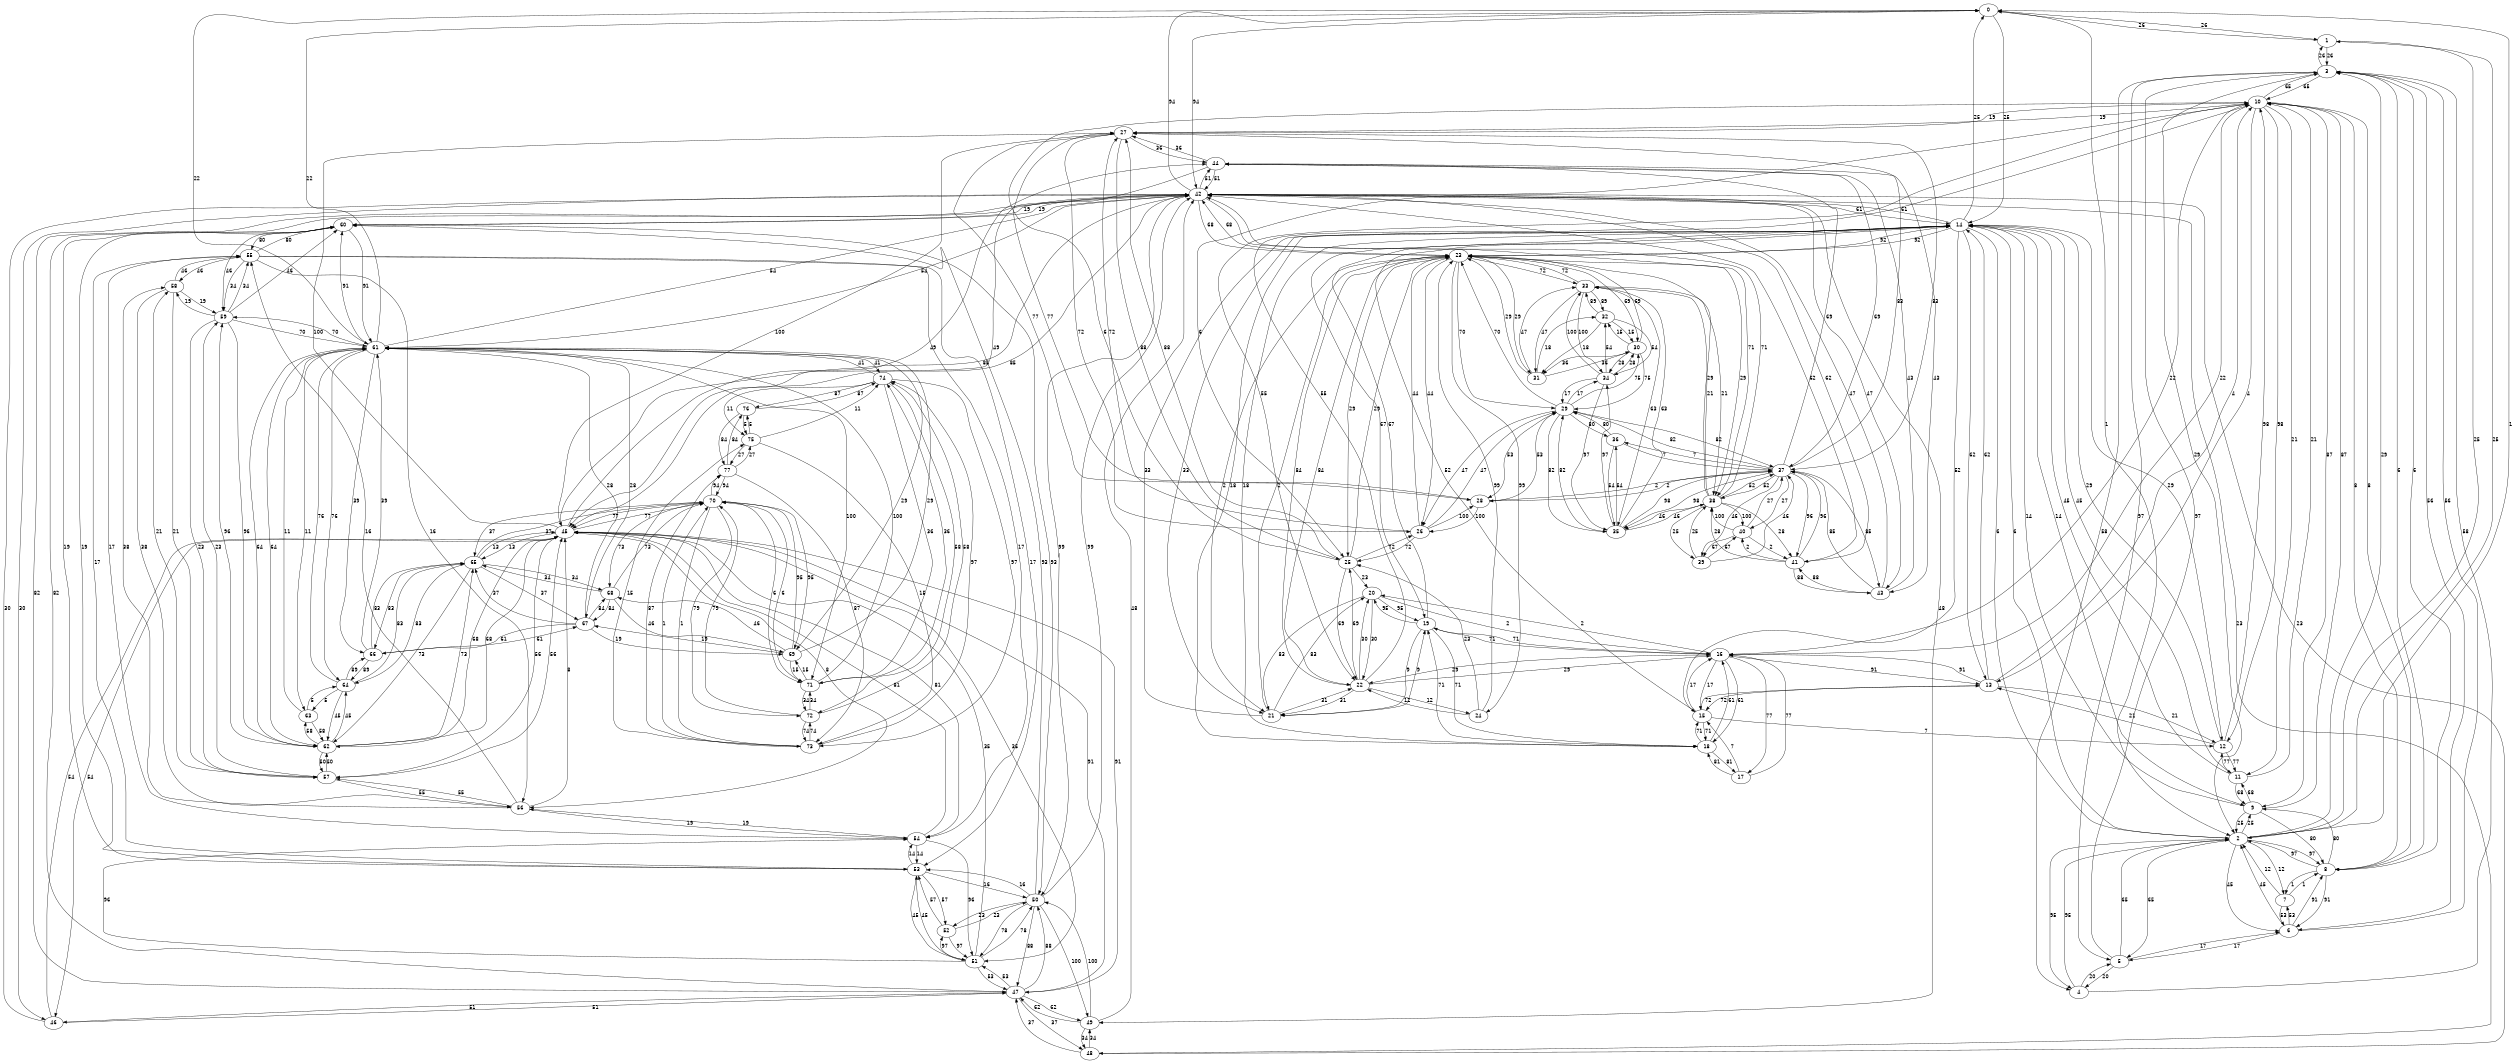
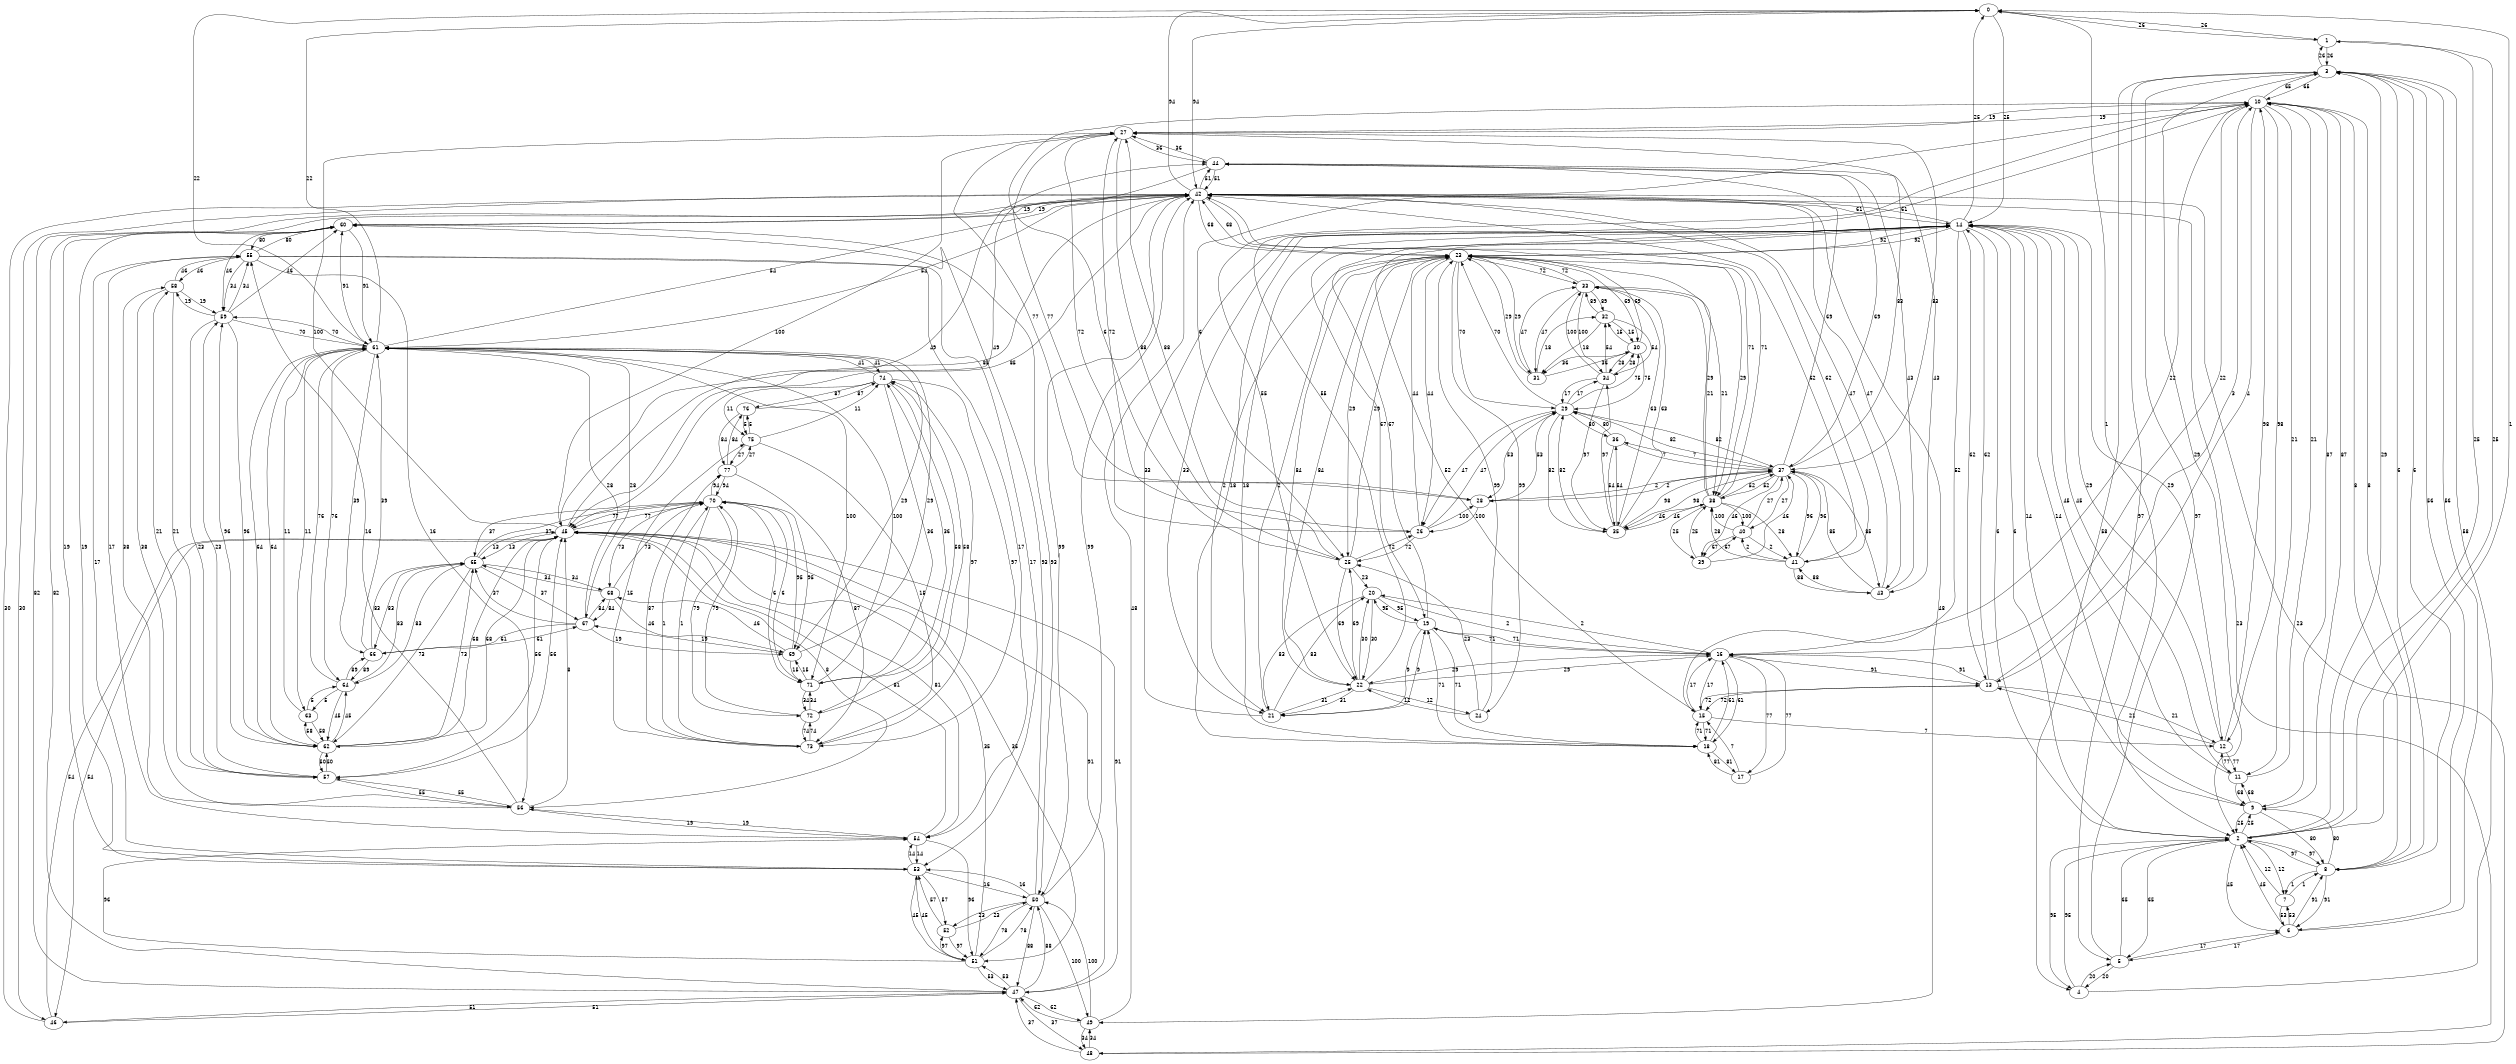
edge "13" -> "10": label "4" -> "3"
